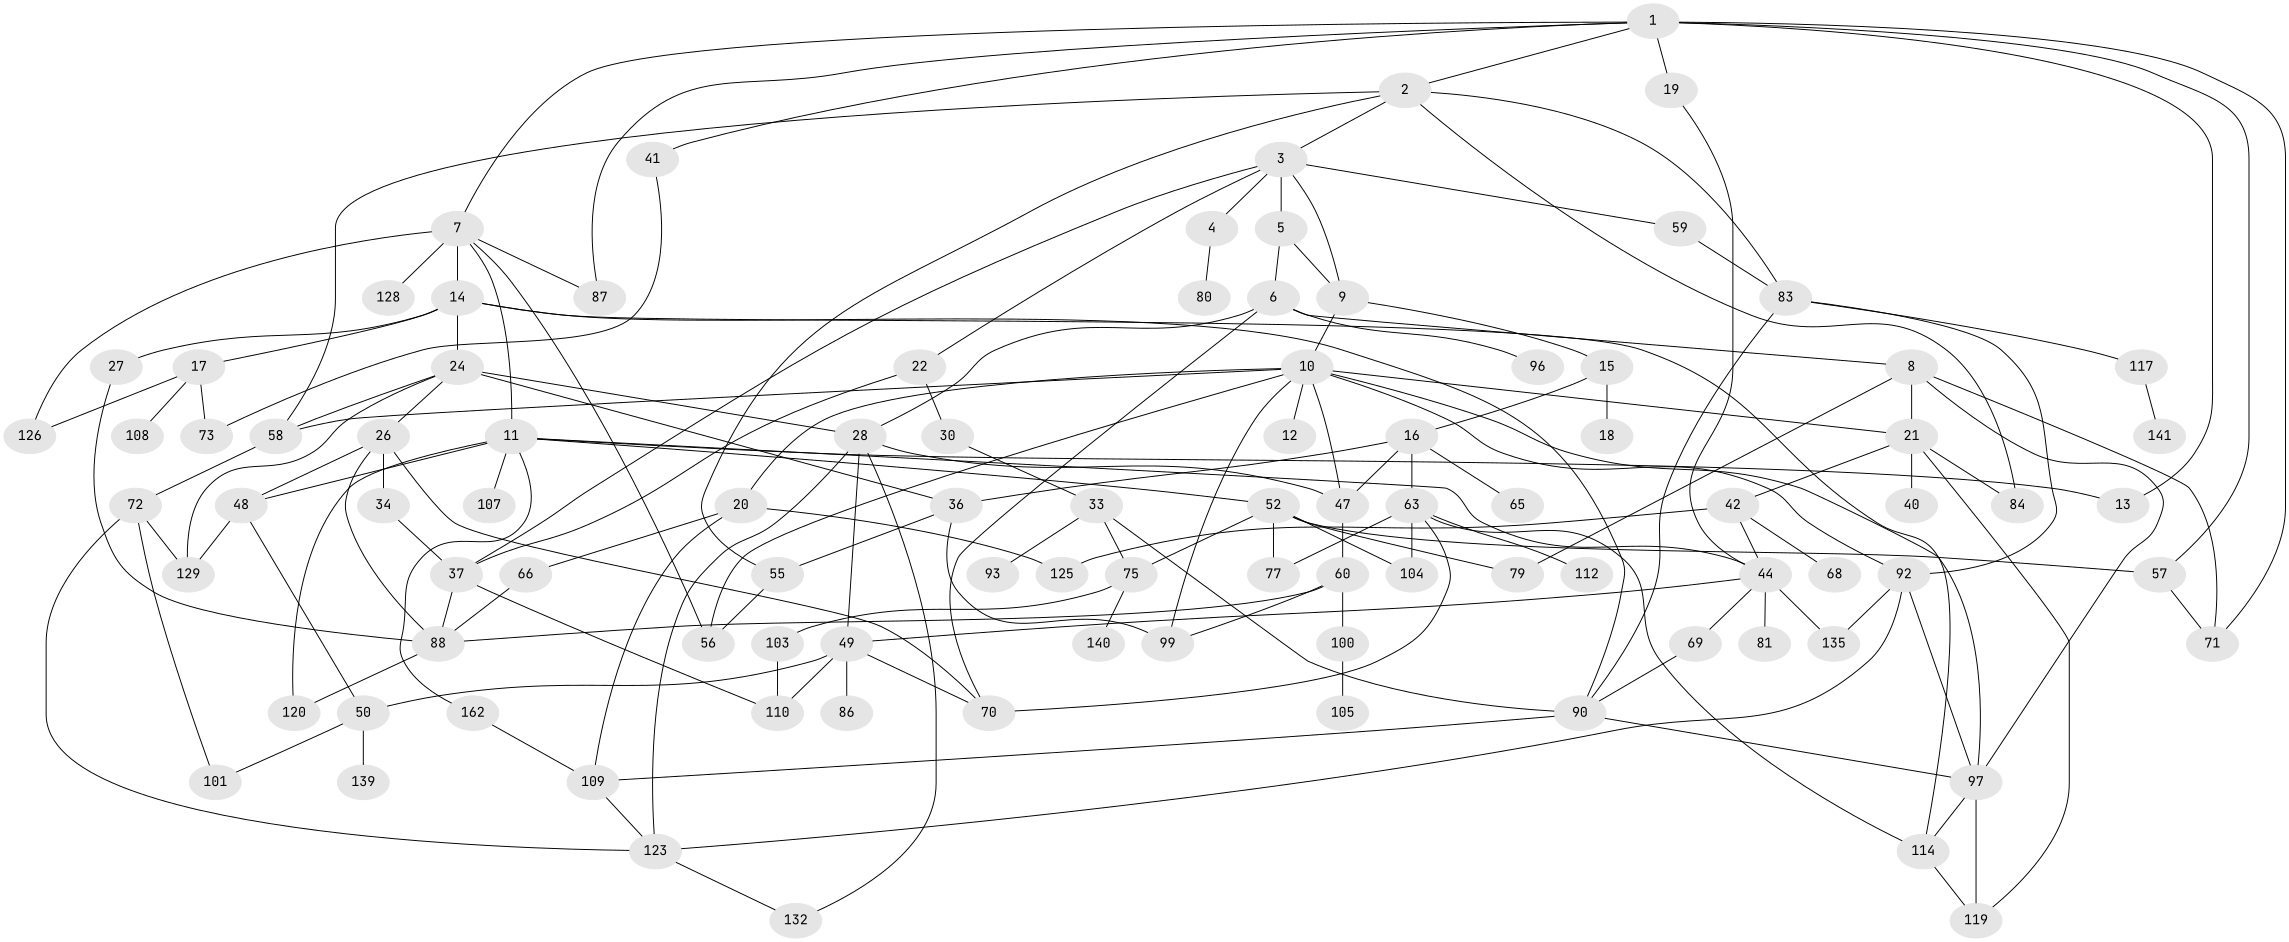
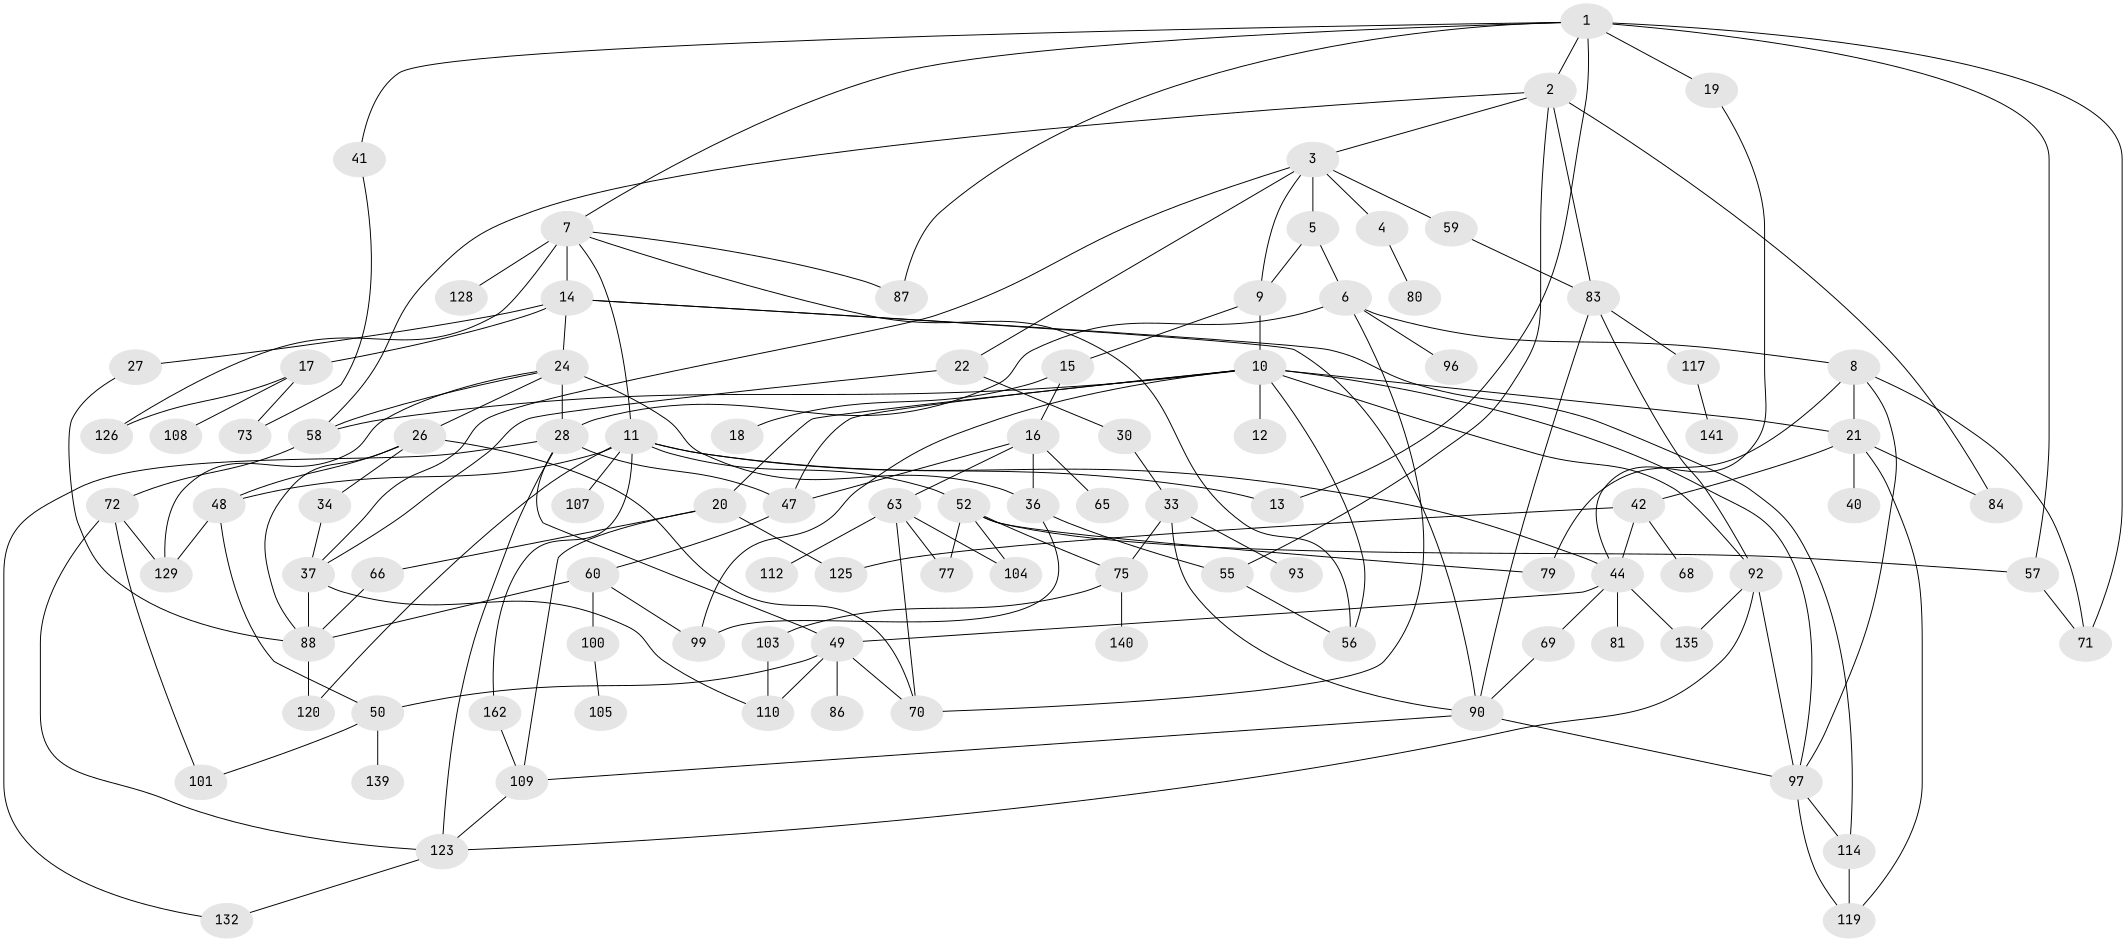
edge "63" -- "114": removed
